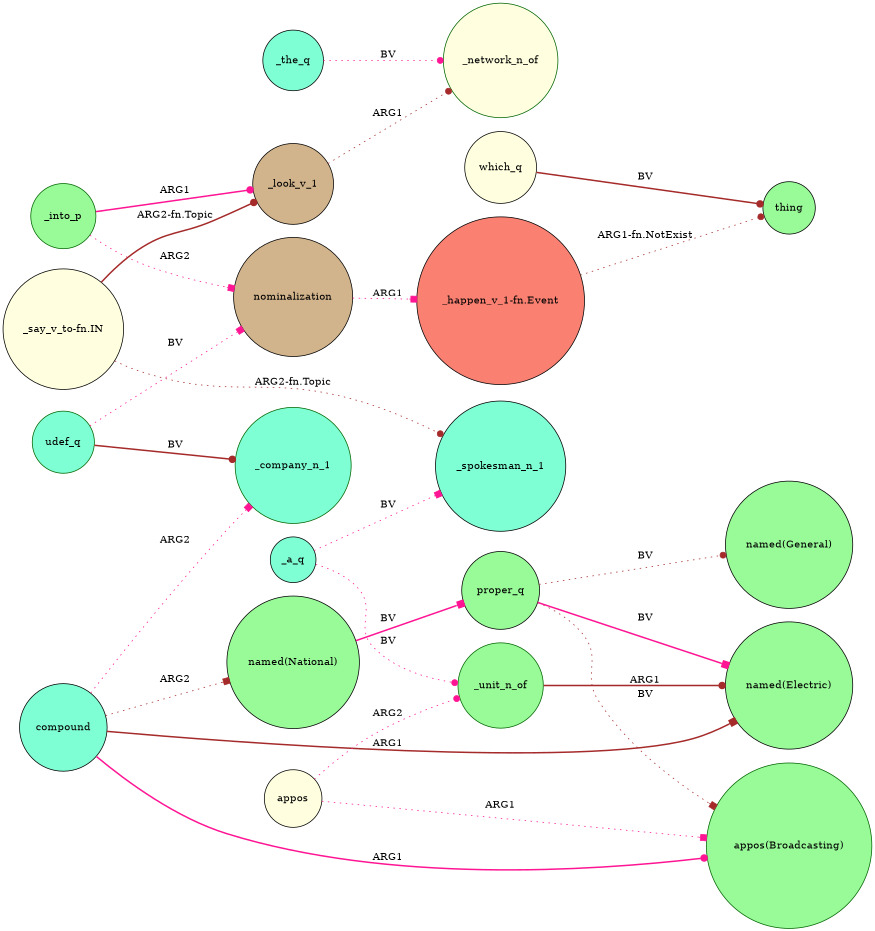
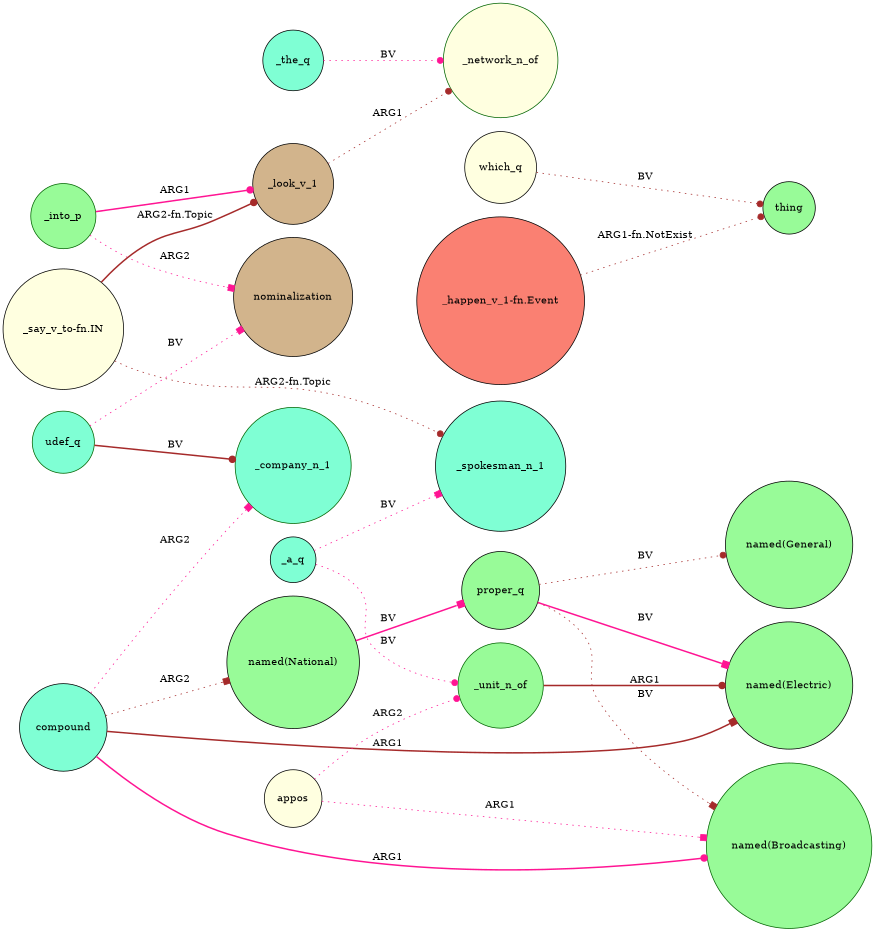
edge "which_q" -> "thing": style bold -> dotted
edge "nominalization" -> "_happen_v_1-fn.Event": removed, label "ARG1"
node "appos(Broadcasting)": label "appos(Broadcasting)" -> "named(Broadcasting)"
